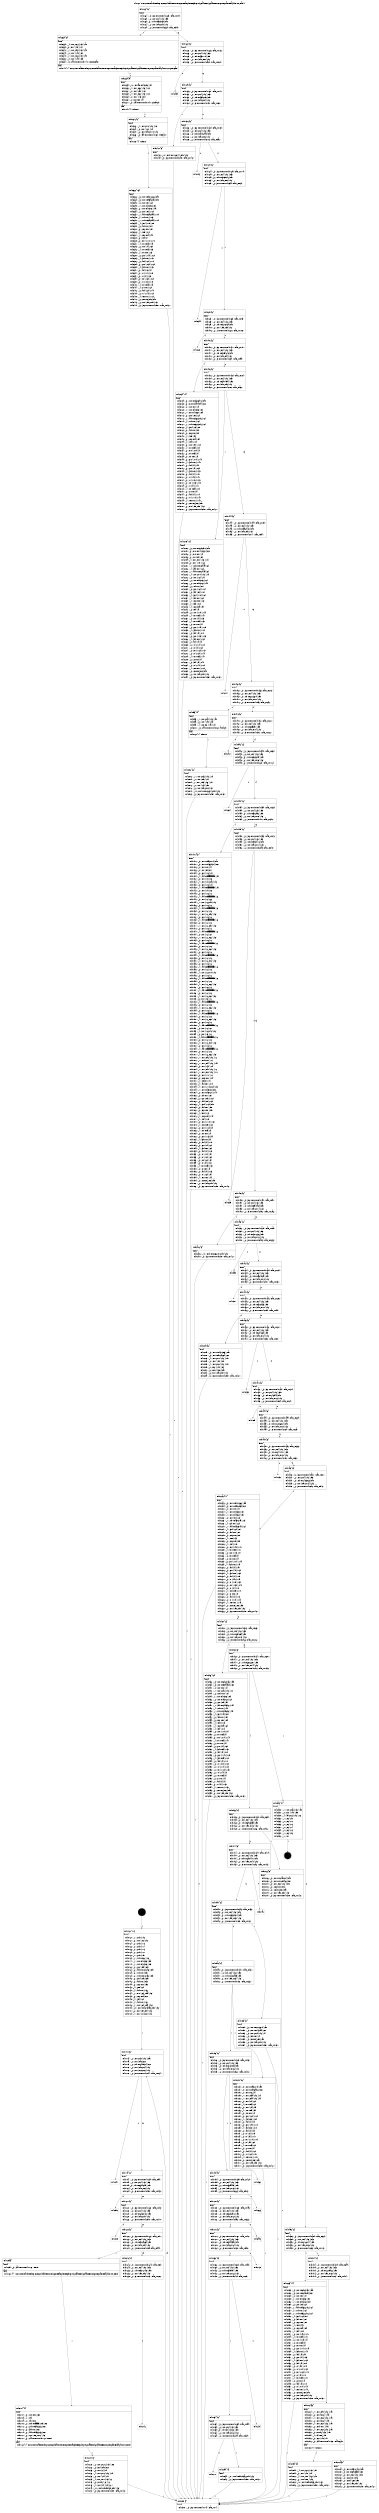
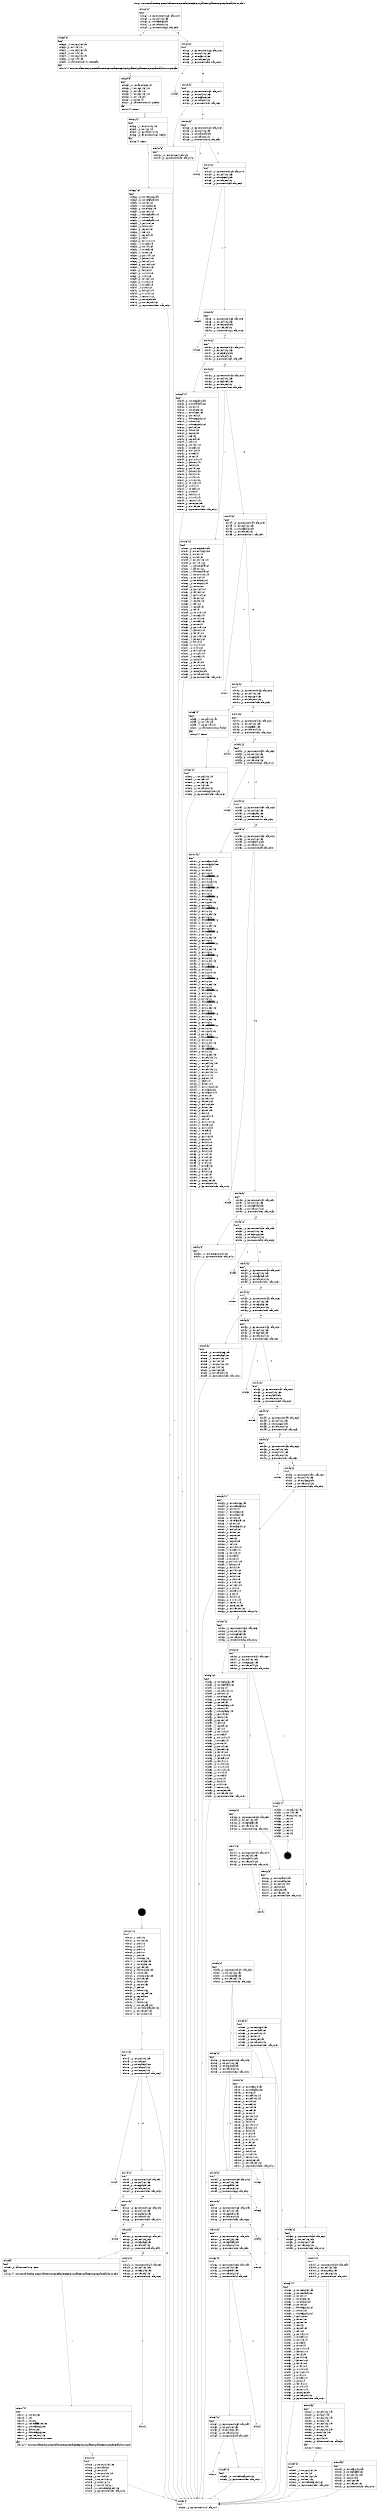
node "0x401b90 [28]": removed
